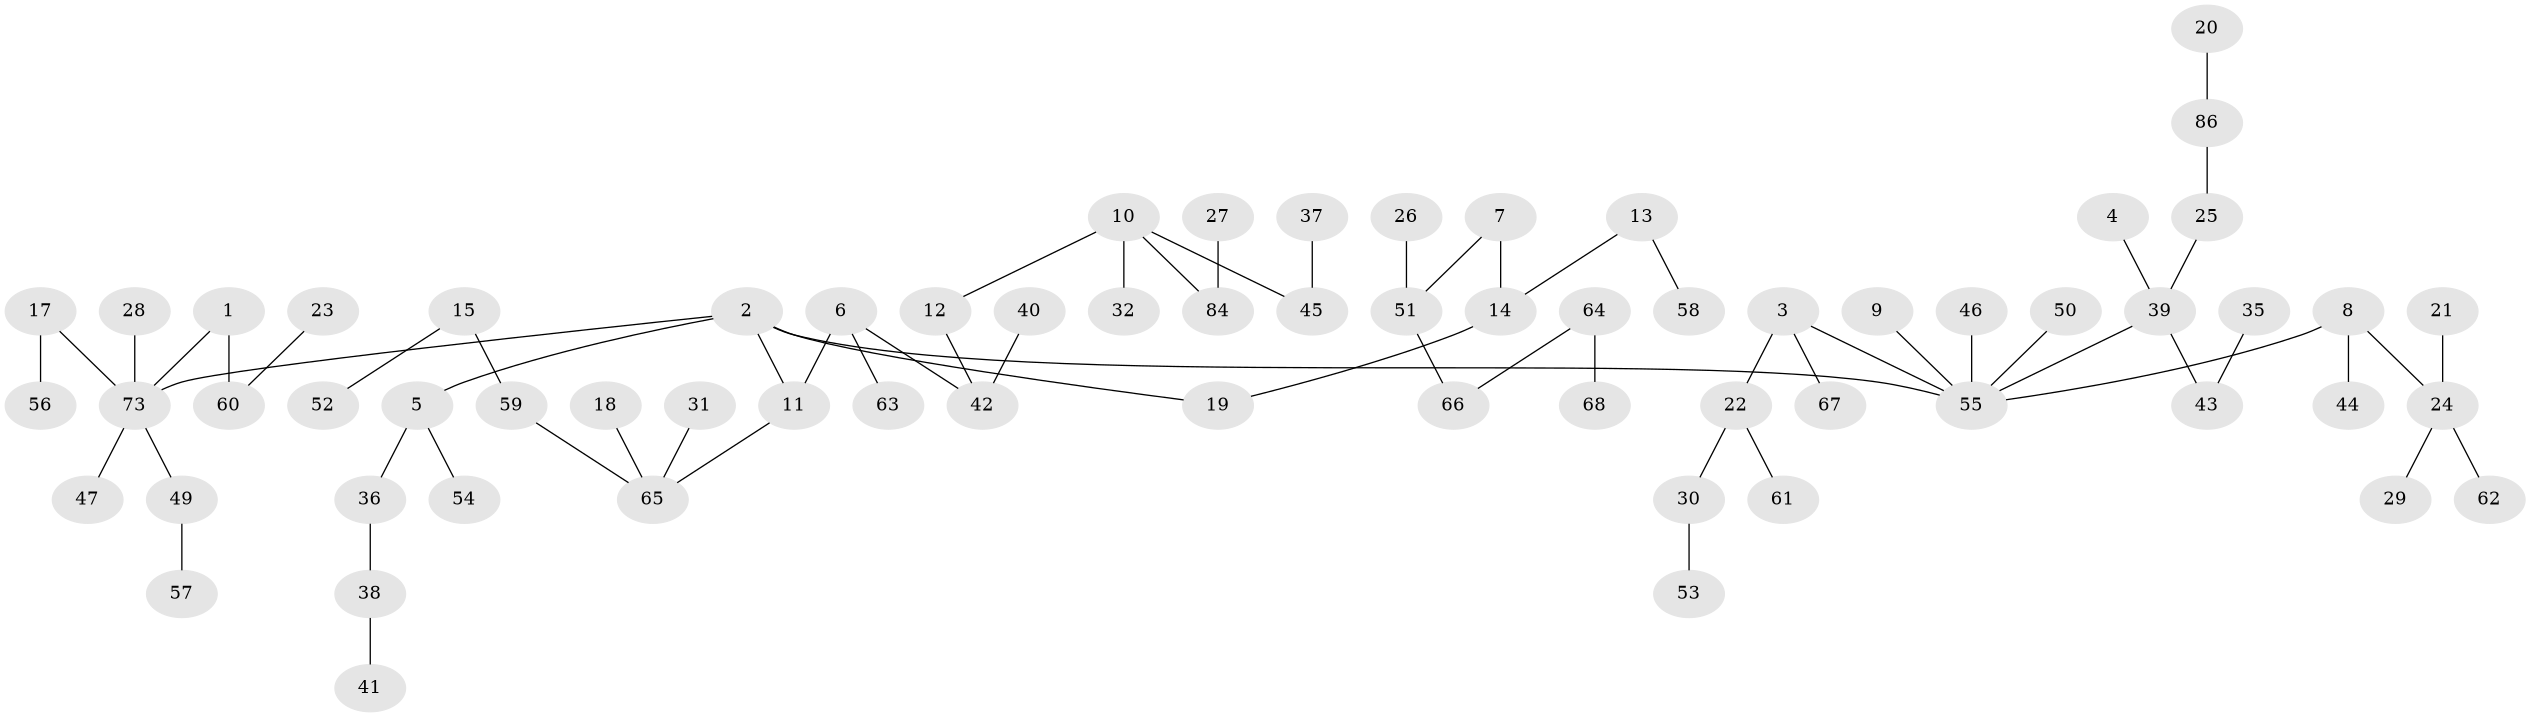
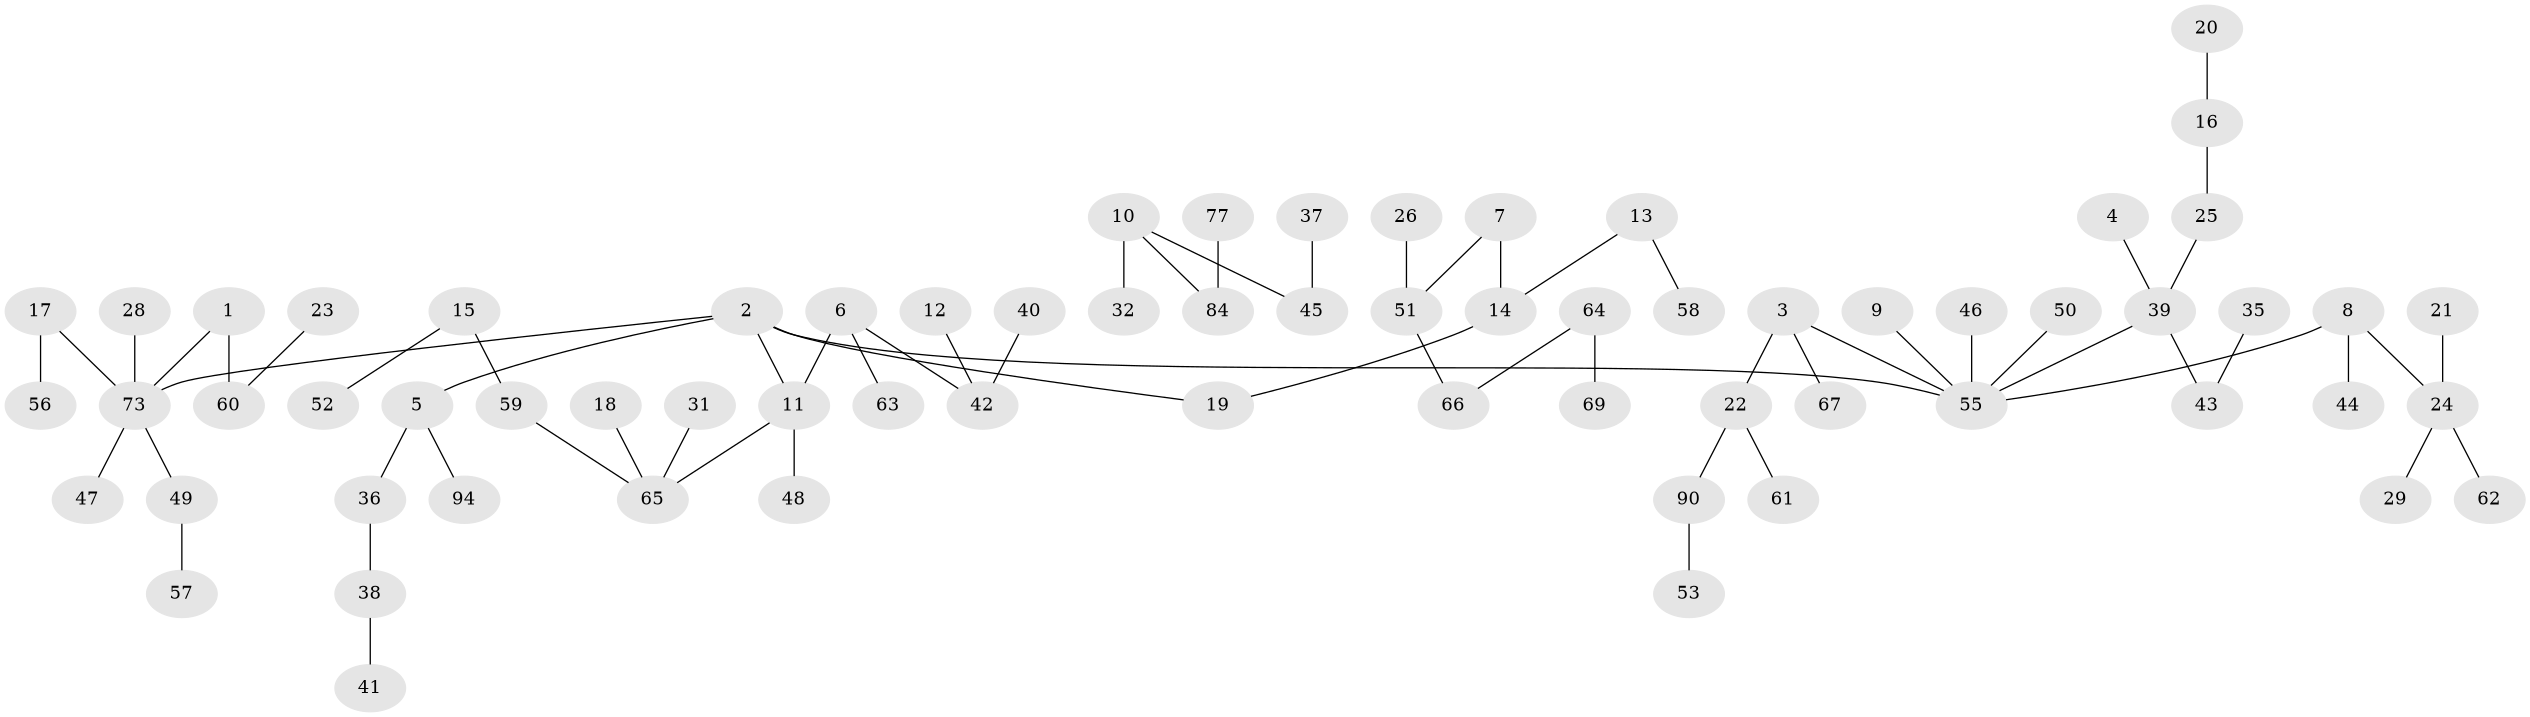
node "86": label "86" -> "16"
node "27": label "27" -> "77"
edge "10" -- "12": removed
node "68": label "68" -> "69"
node "54": label "54" -> "94"
node "48": added
node "30": label "30" -> "90"
